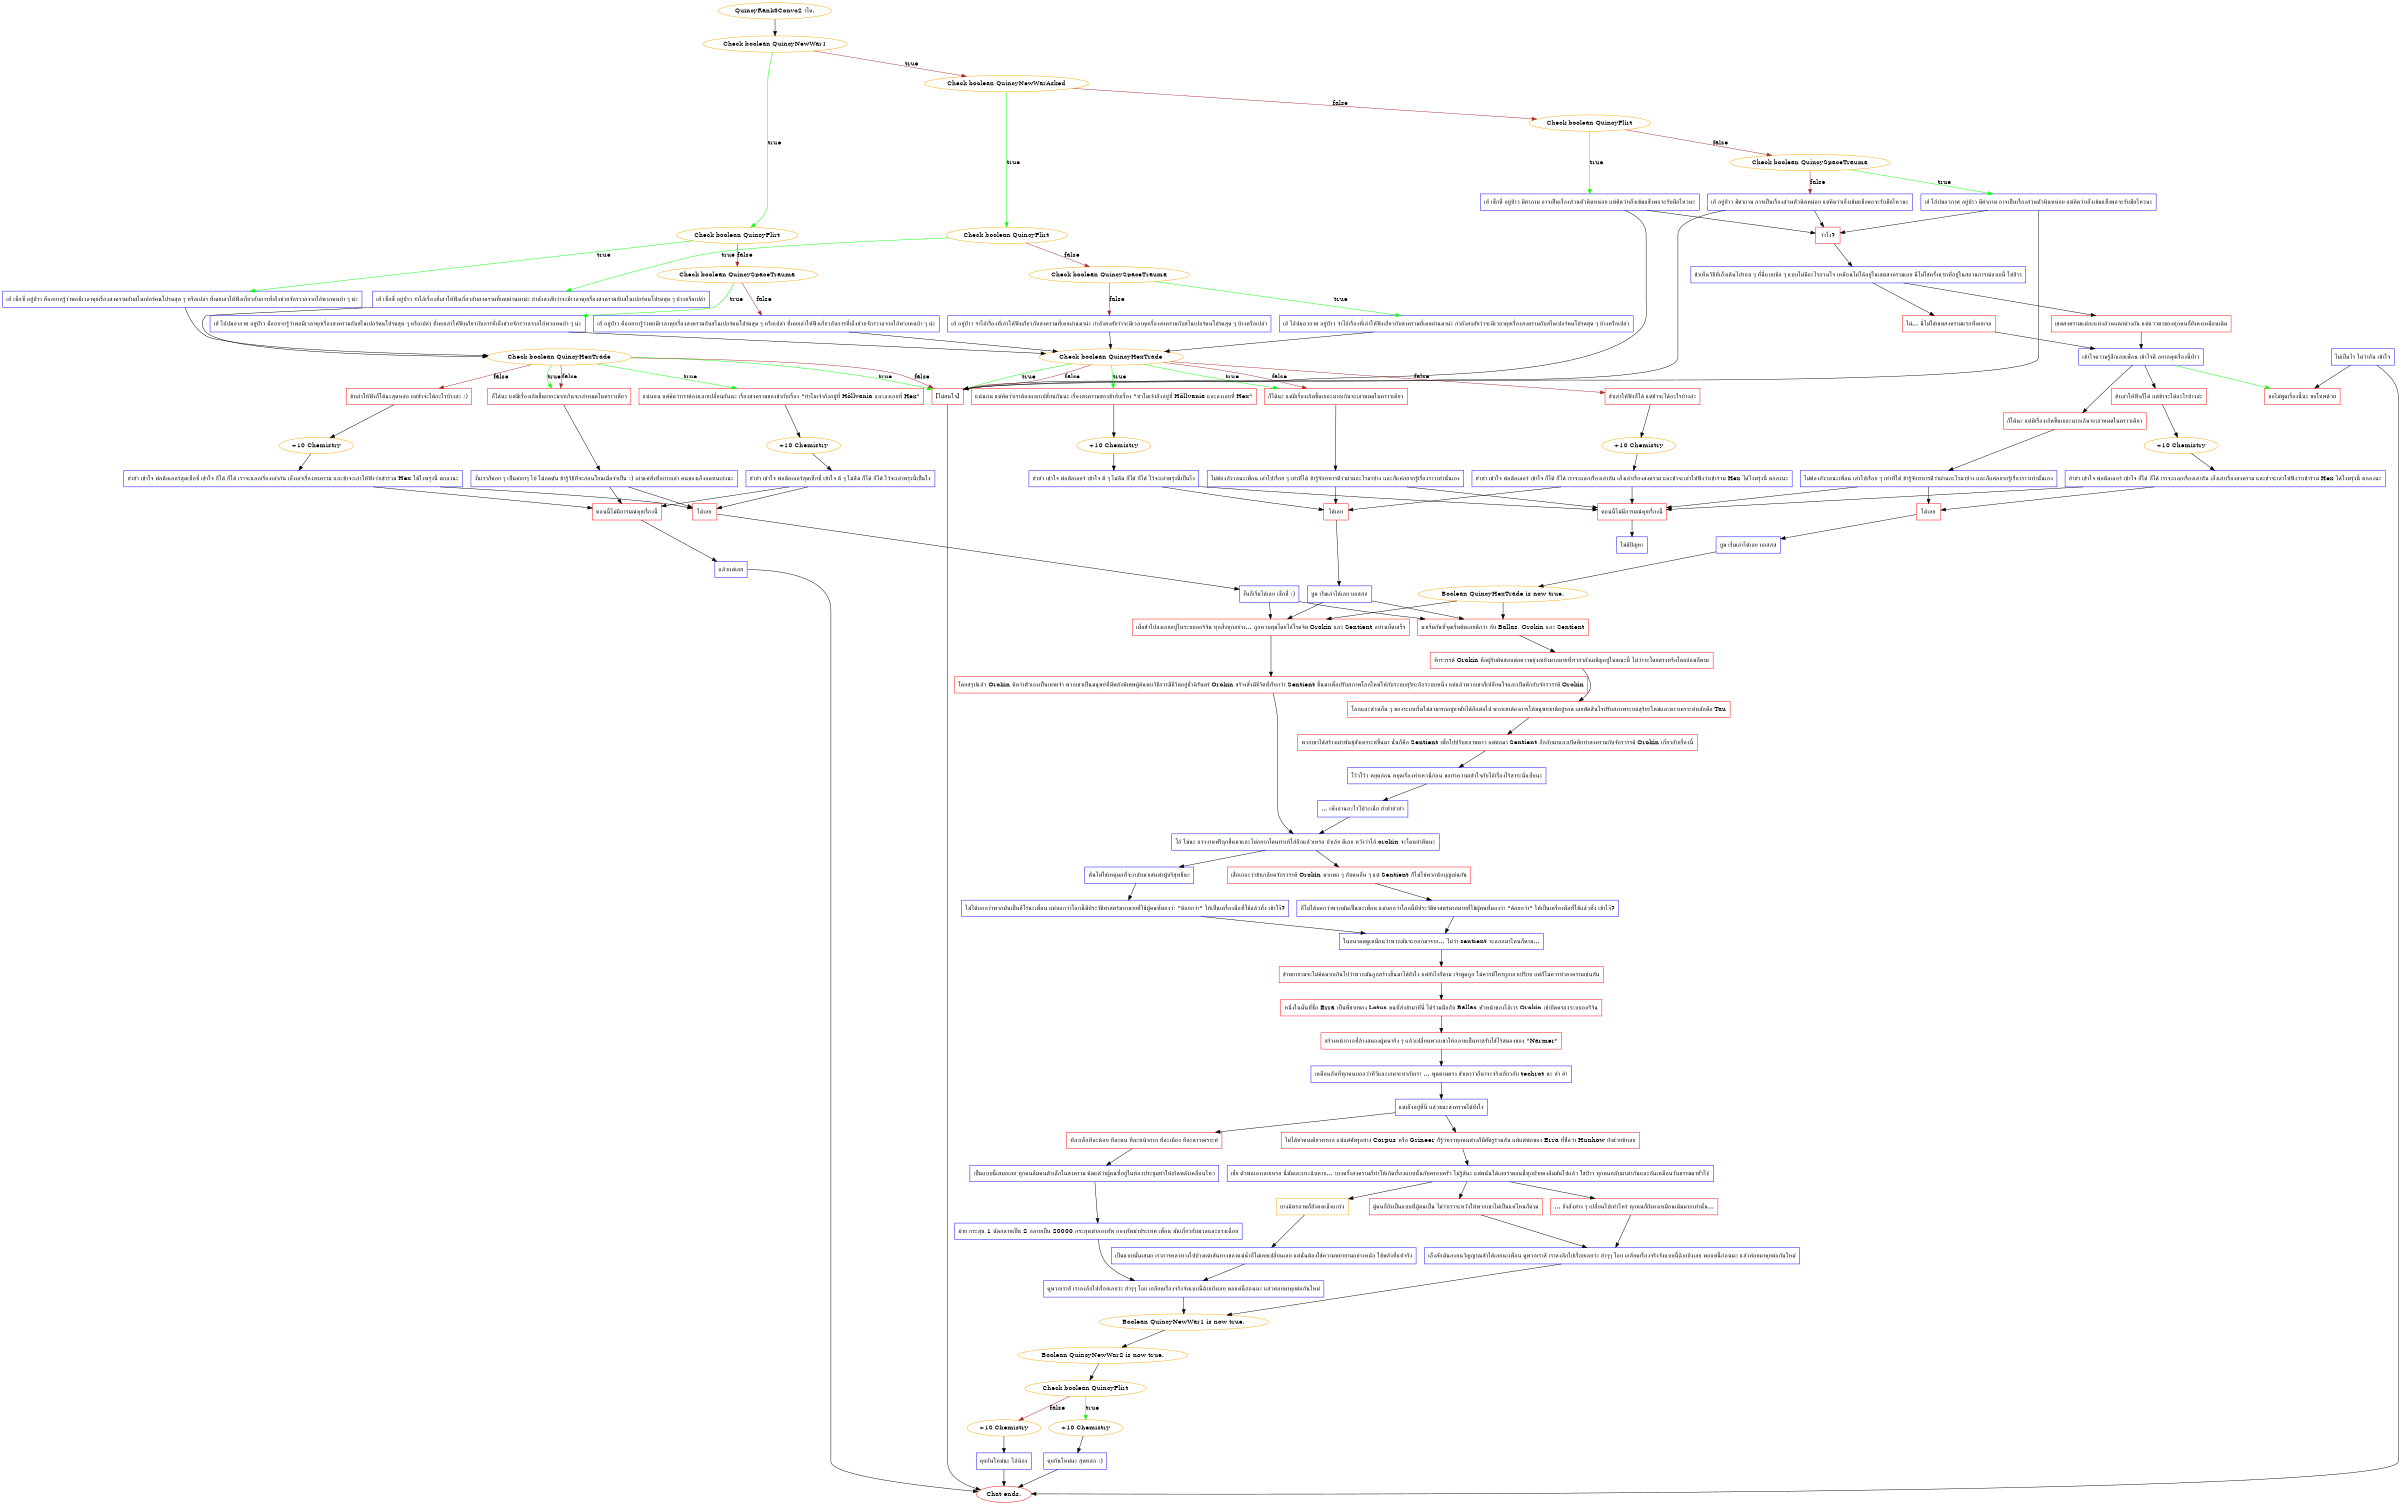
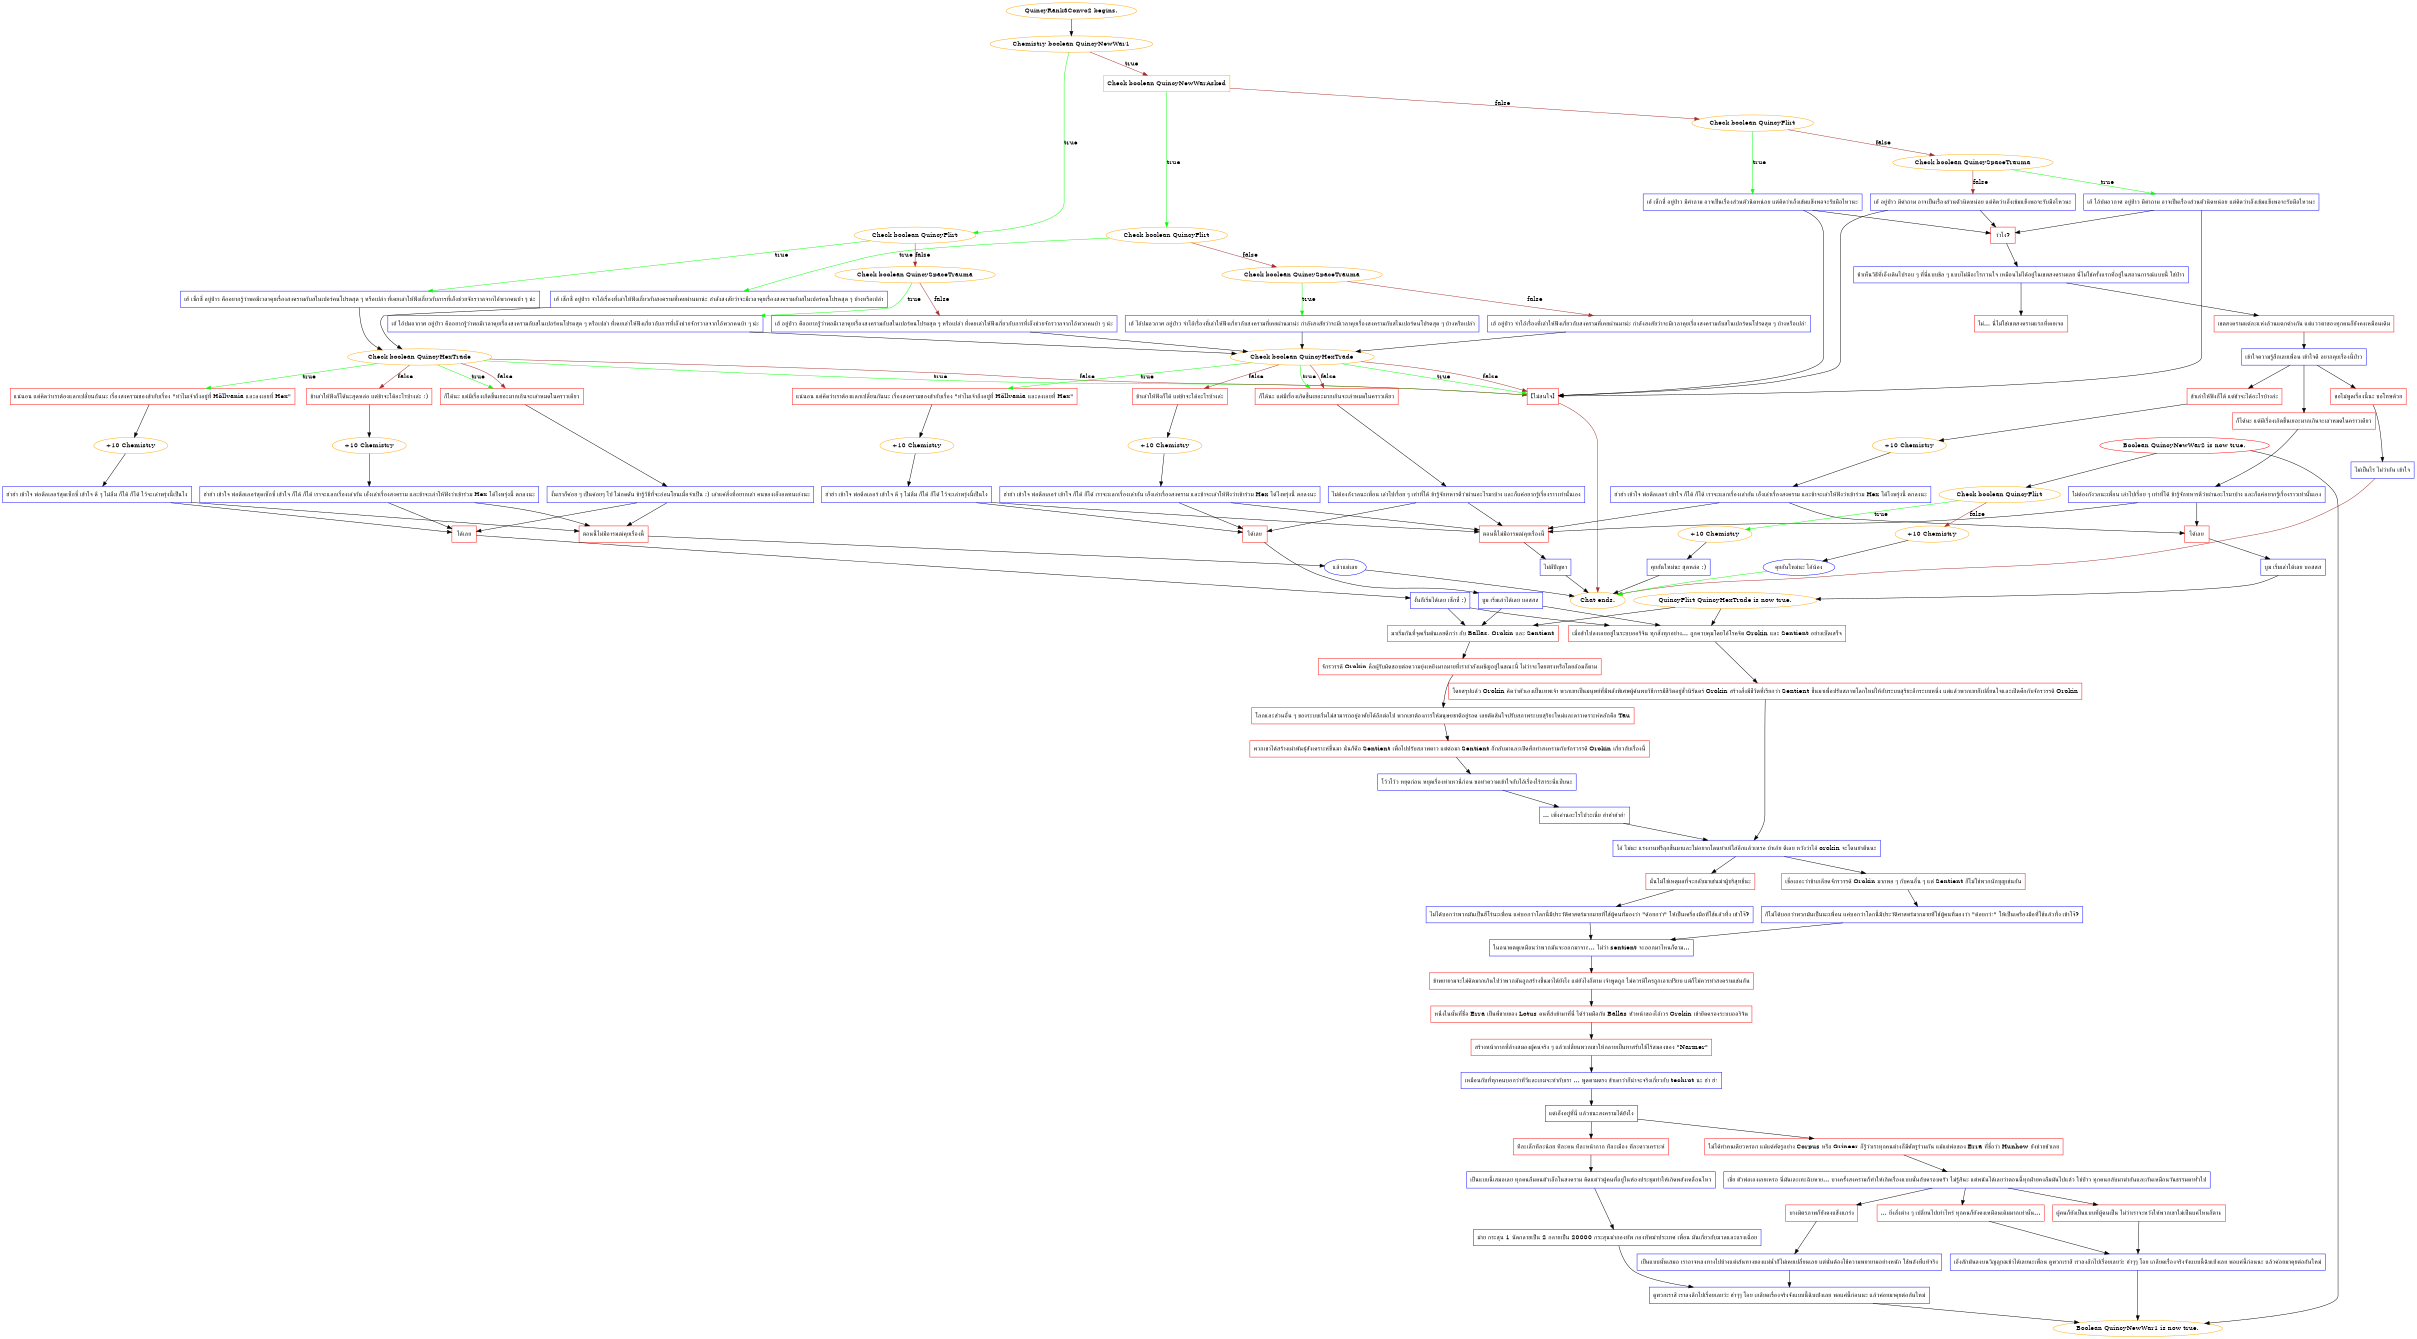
node "QuincyRank3Convo2 าได.": label "QuincyRank3Convo2 าได." -> "QuincyRank3Convo2 begins."
node "Check boolean QuincyNewWar1": label "Check boolean QuincyNewWar1" -> "Chemistry boolean QuincyNewWar1"
node "Check boolean QuincyNewWarAsked": shape ellipse -> box
edge "ไม่... นี่ไม่ใช่เขตสงครามแรกที่เคยเจอ" -> "เข้าใจความรู้สึกเลยเพื่อน เข้าใจดี อยากคุยเรื่องนี้ป่าว": removed
edge "ไม่เป็นไร ไม่ว่ากัน เข้าใจ" -> "ขอไม่พูดเรื่องนี้นะ ขอโทษด้วย": reversed
edge "เข้าใจความรู้สึกเลยเพื่อน เข้าใจดี อยากคุยเรื่องนี้ป่าว" -> "ขอไม่พูดเรื่องนี้นะ ขอโทษด้วย": color green -> black
node "แล้วแต่เลย": shape box -> ellipse
edge "ไม่มีปัญหา" -> "Chat ends.": added
node "Boolean QuincyHexTrade is now true.": label "Boolean QuincyHexTrade is now true." -> "QuincyFlirt QuincyHexTrade is now true."
node "นั่นไม่ใช่เหตุผลที่จะกลับมาเข่นฆ่าผู้บริสุทธิ์นะ": color blue -> red
edge "[ไม่สนใจ]" -> "Chat ends.": color black -> brown
node "บางมิตรภาพก็ยังคงแข็งแกร่ง": color orange -> red
edge "Boolean QuincyNewWar1 is now true." -> "Boolean QuincyNewWar2 is now true.": reversed
node "Boolean QuincyNewWar2 is now true.": color orange -> red
node "คุยกันใหม่นะ ไอ้น้อง": shape box -> ellipse
edge "คุยกันใหม่นะ ไอ้น้อง" -> "Chat ends.": color black -> green
edge "ไม่เป็นไร ไม่ว่ากัน เข้าใจ" -> "Chat ends.": color black -> brown
node "Chat ends.": color red -> orange
